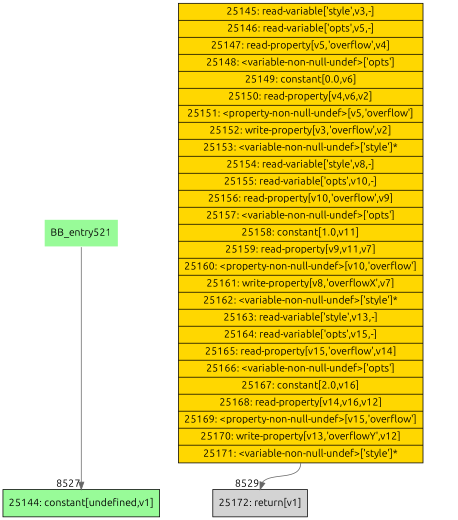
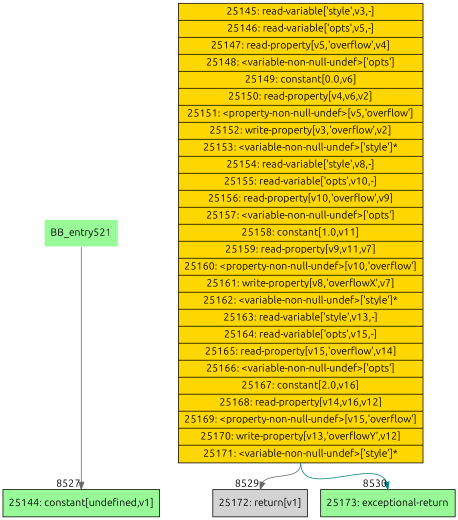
node "25173: exceptional-return": added
